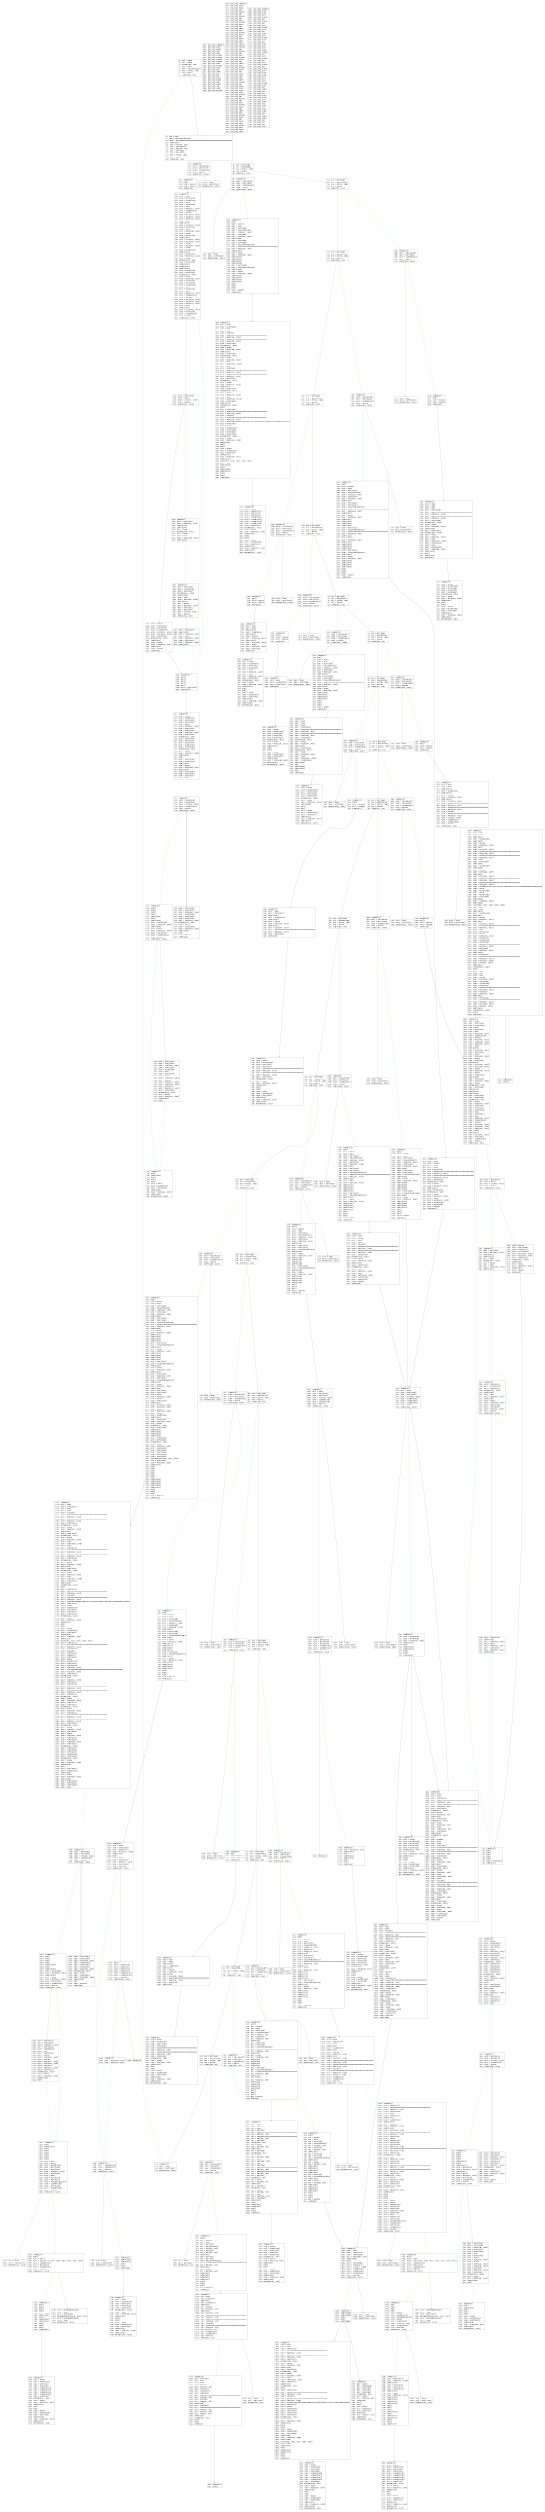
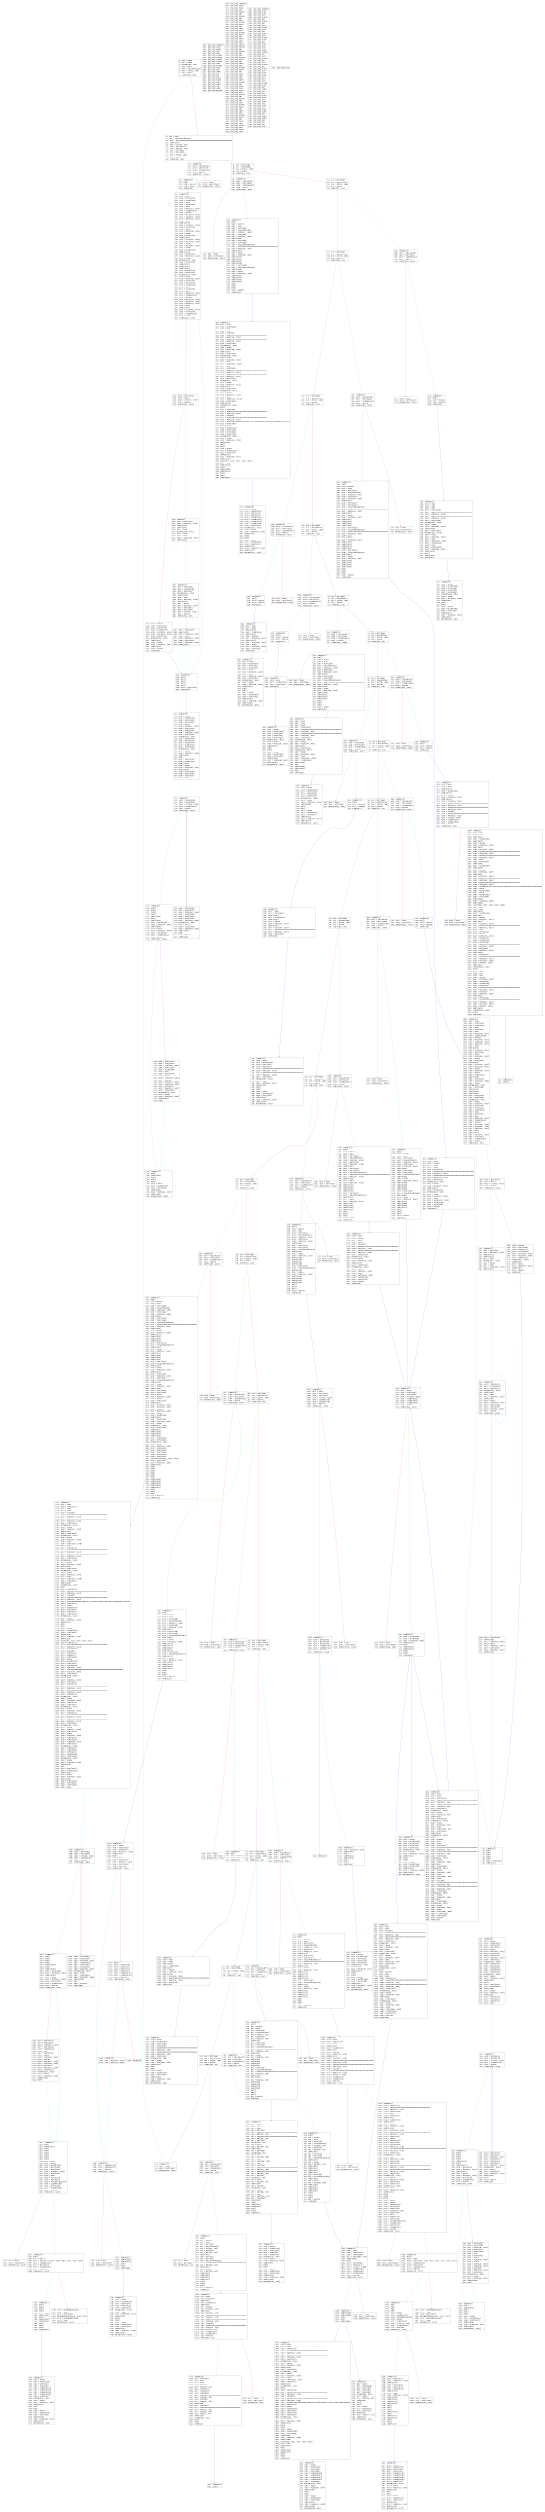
node "1663: [NO_SSA] STOP": added
